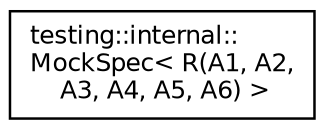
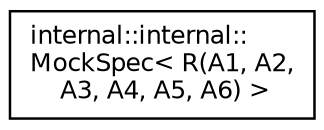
node "testing::internal:: MockSpec< R(A1, A2, A3, A4, A5, A6) >": label "testing::internal:: MockSpec< R(A1, A2, A3, A4, A5, A6) >" -> "internal::internal:: MockSpec< R(A1, A2, A3, A4, A5, A6) >"
